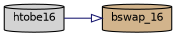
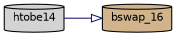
node "htobe16": label "htobe16" -> "htobe14"
